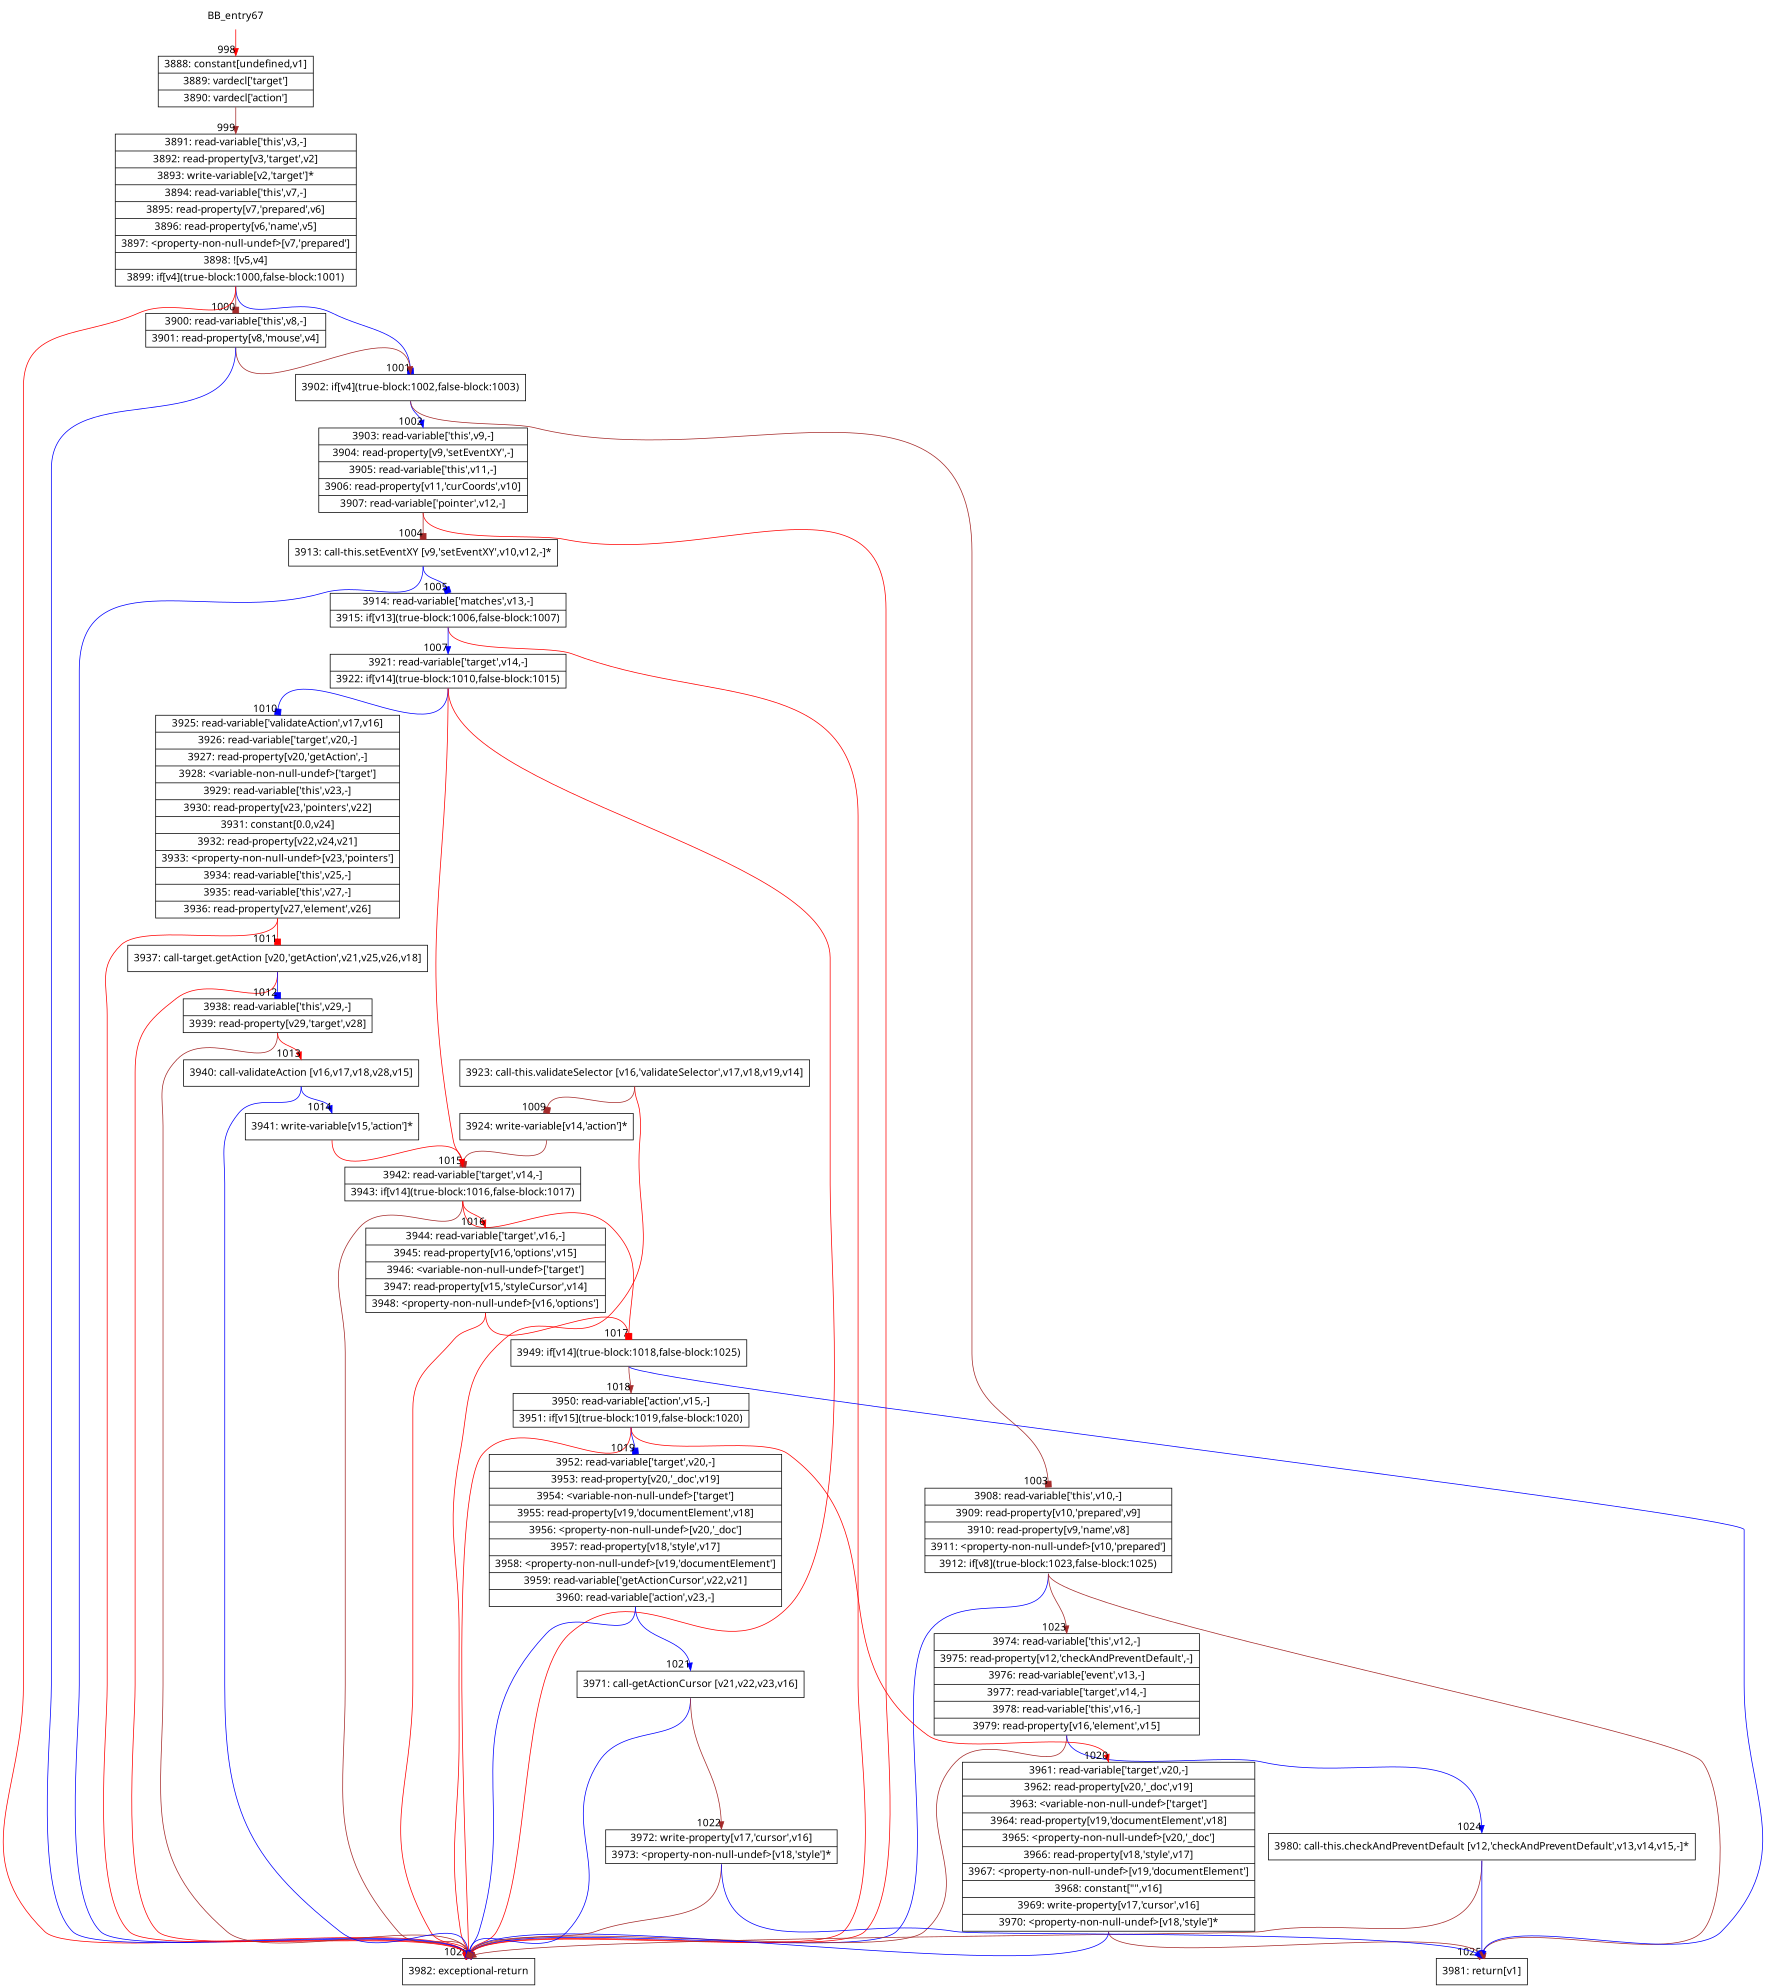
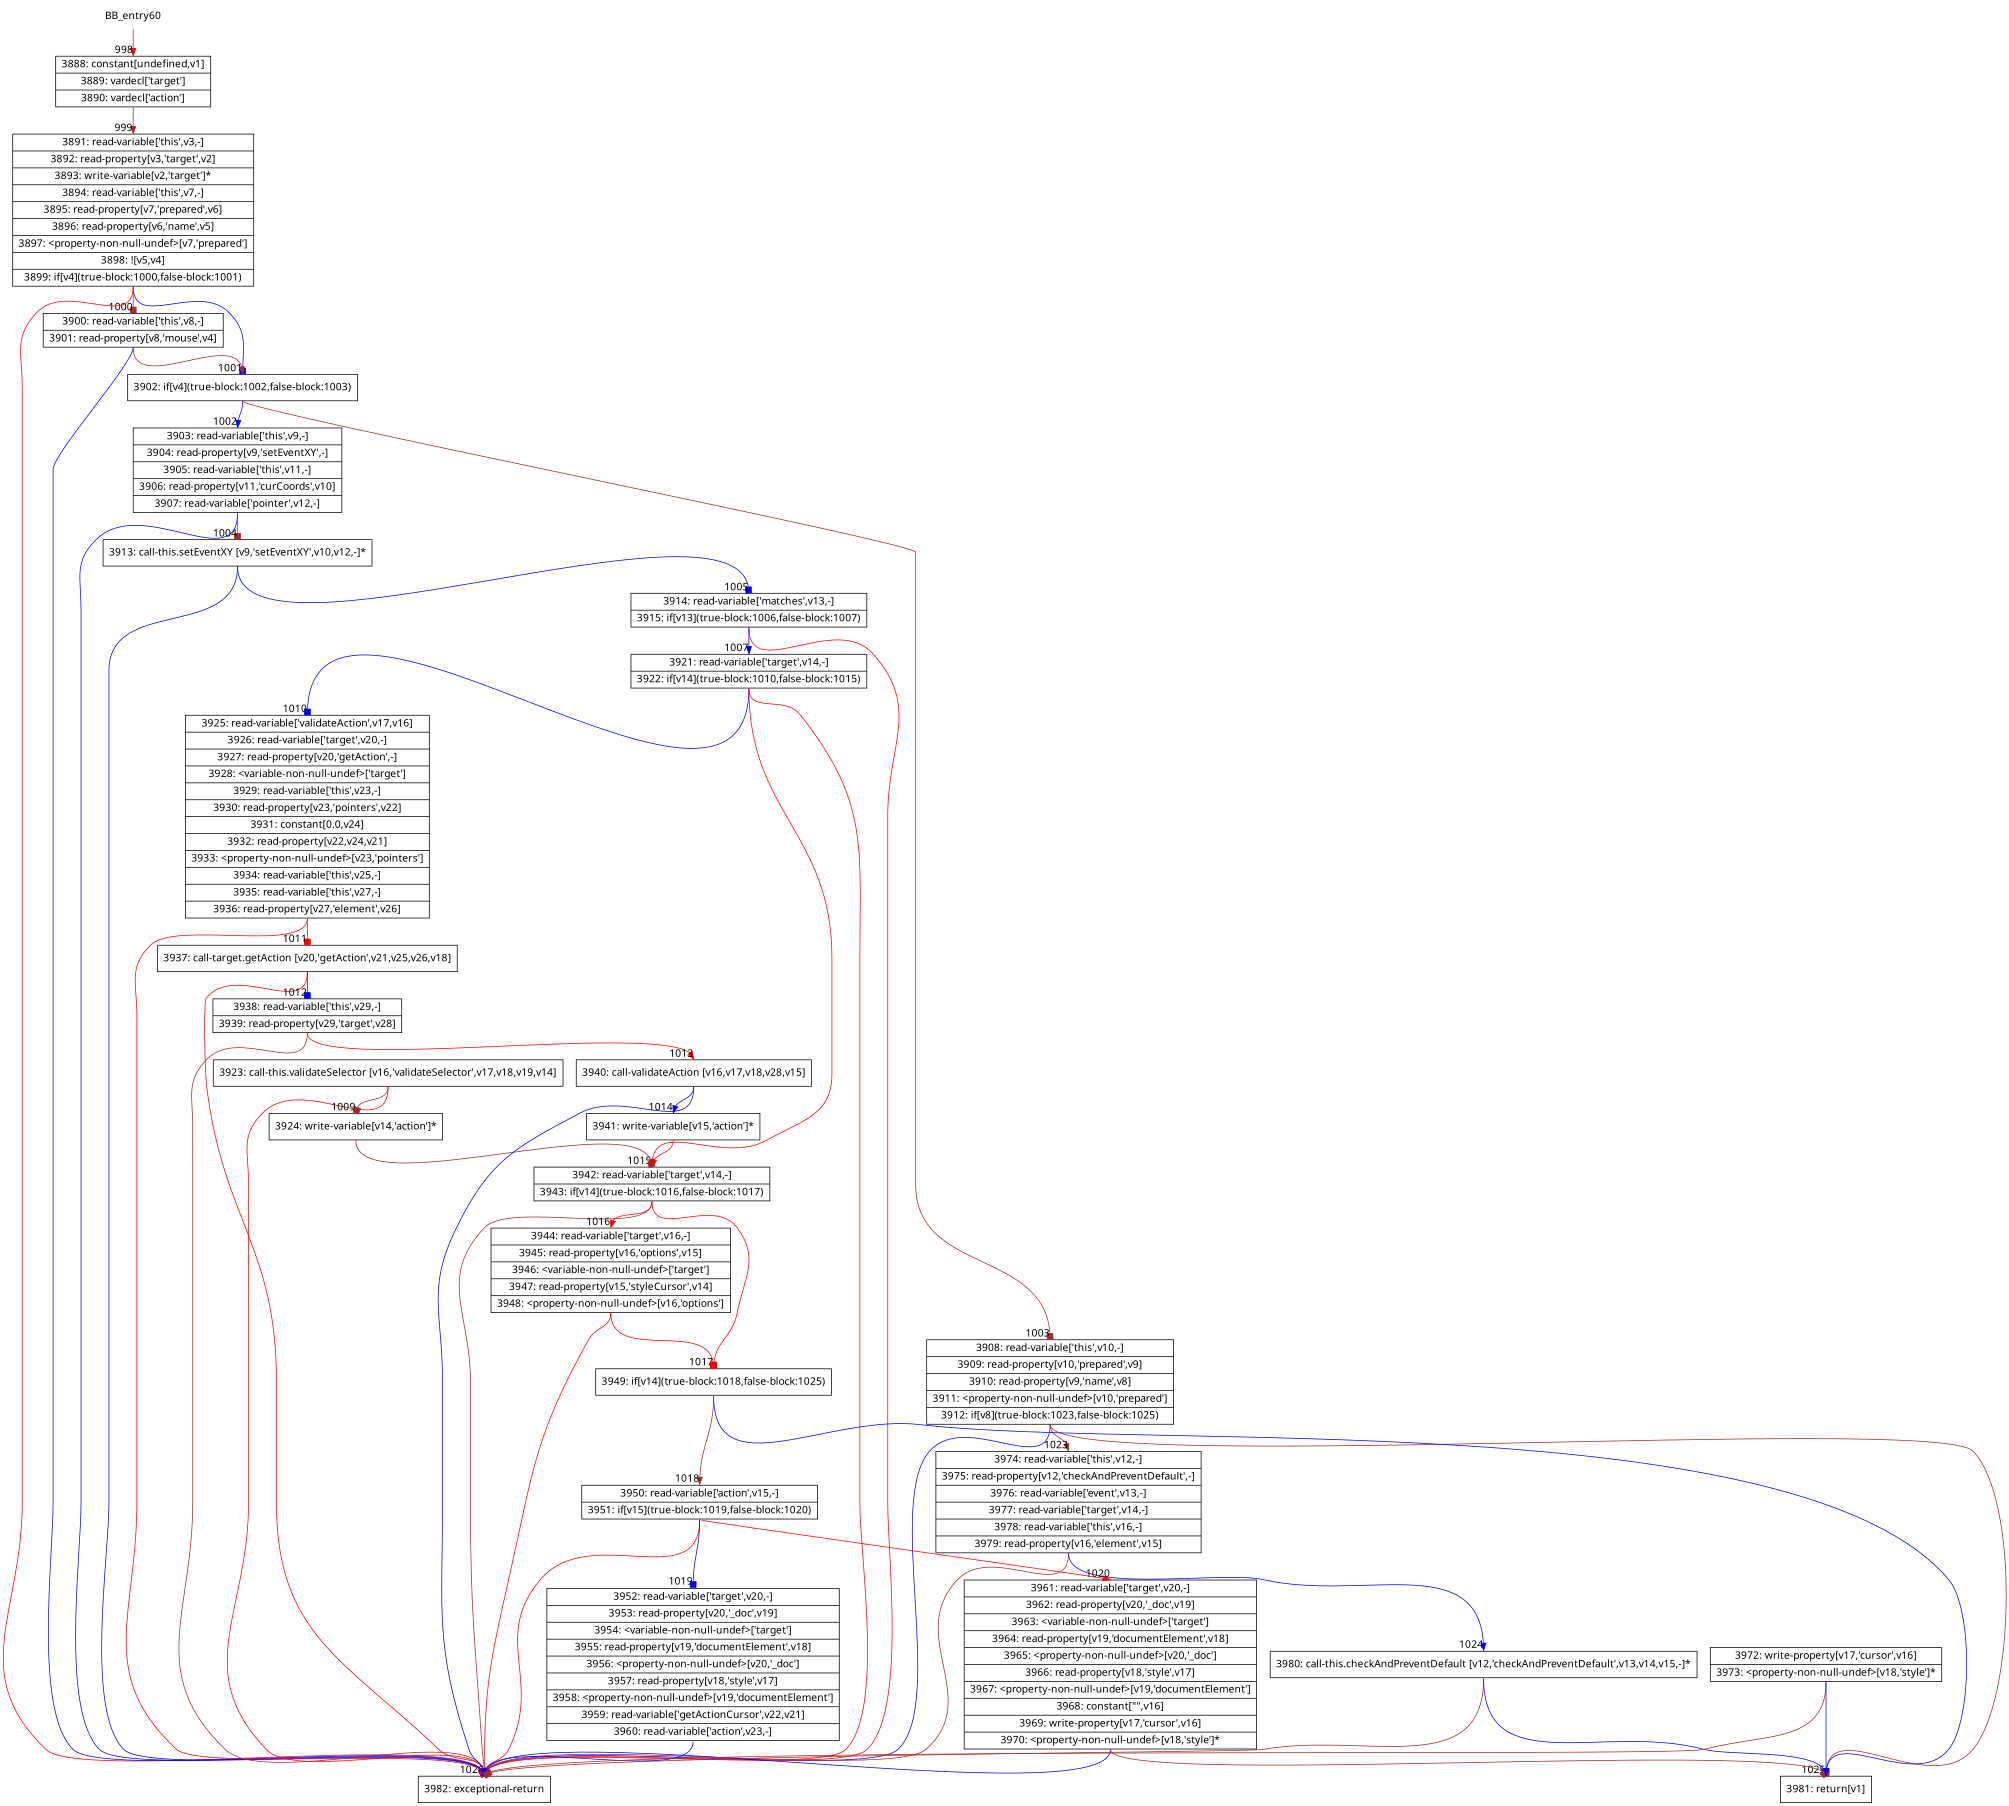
node "BB_entry67": label "BB_entry67" -> "BB_entry60"
edge "3903: read-variable['this',v9,-]" -> "3982: exceptional-return": color red -> blue
node "3971: call-getActionCursor [v21,v22,v23,v16]": removed
